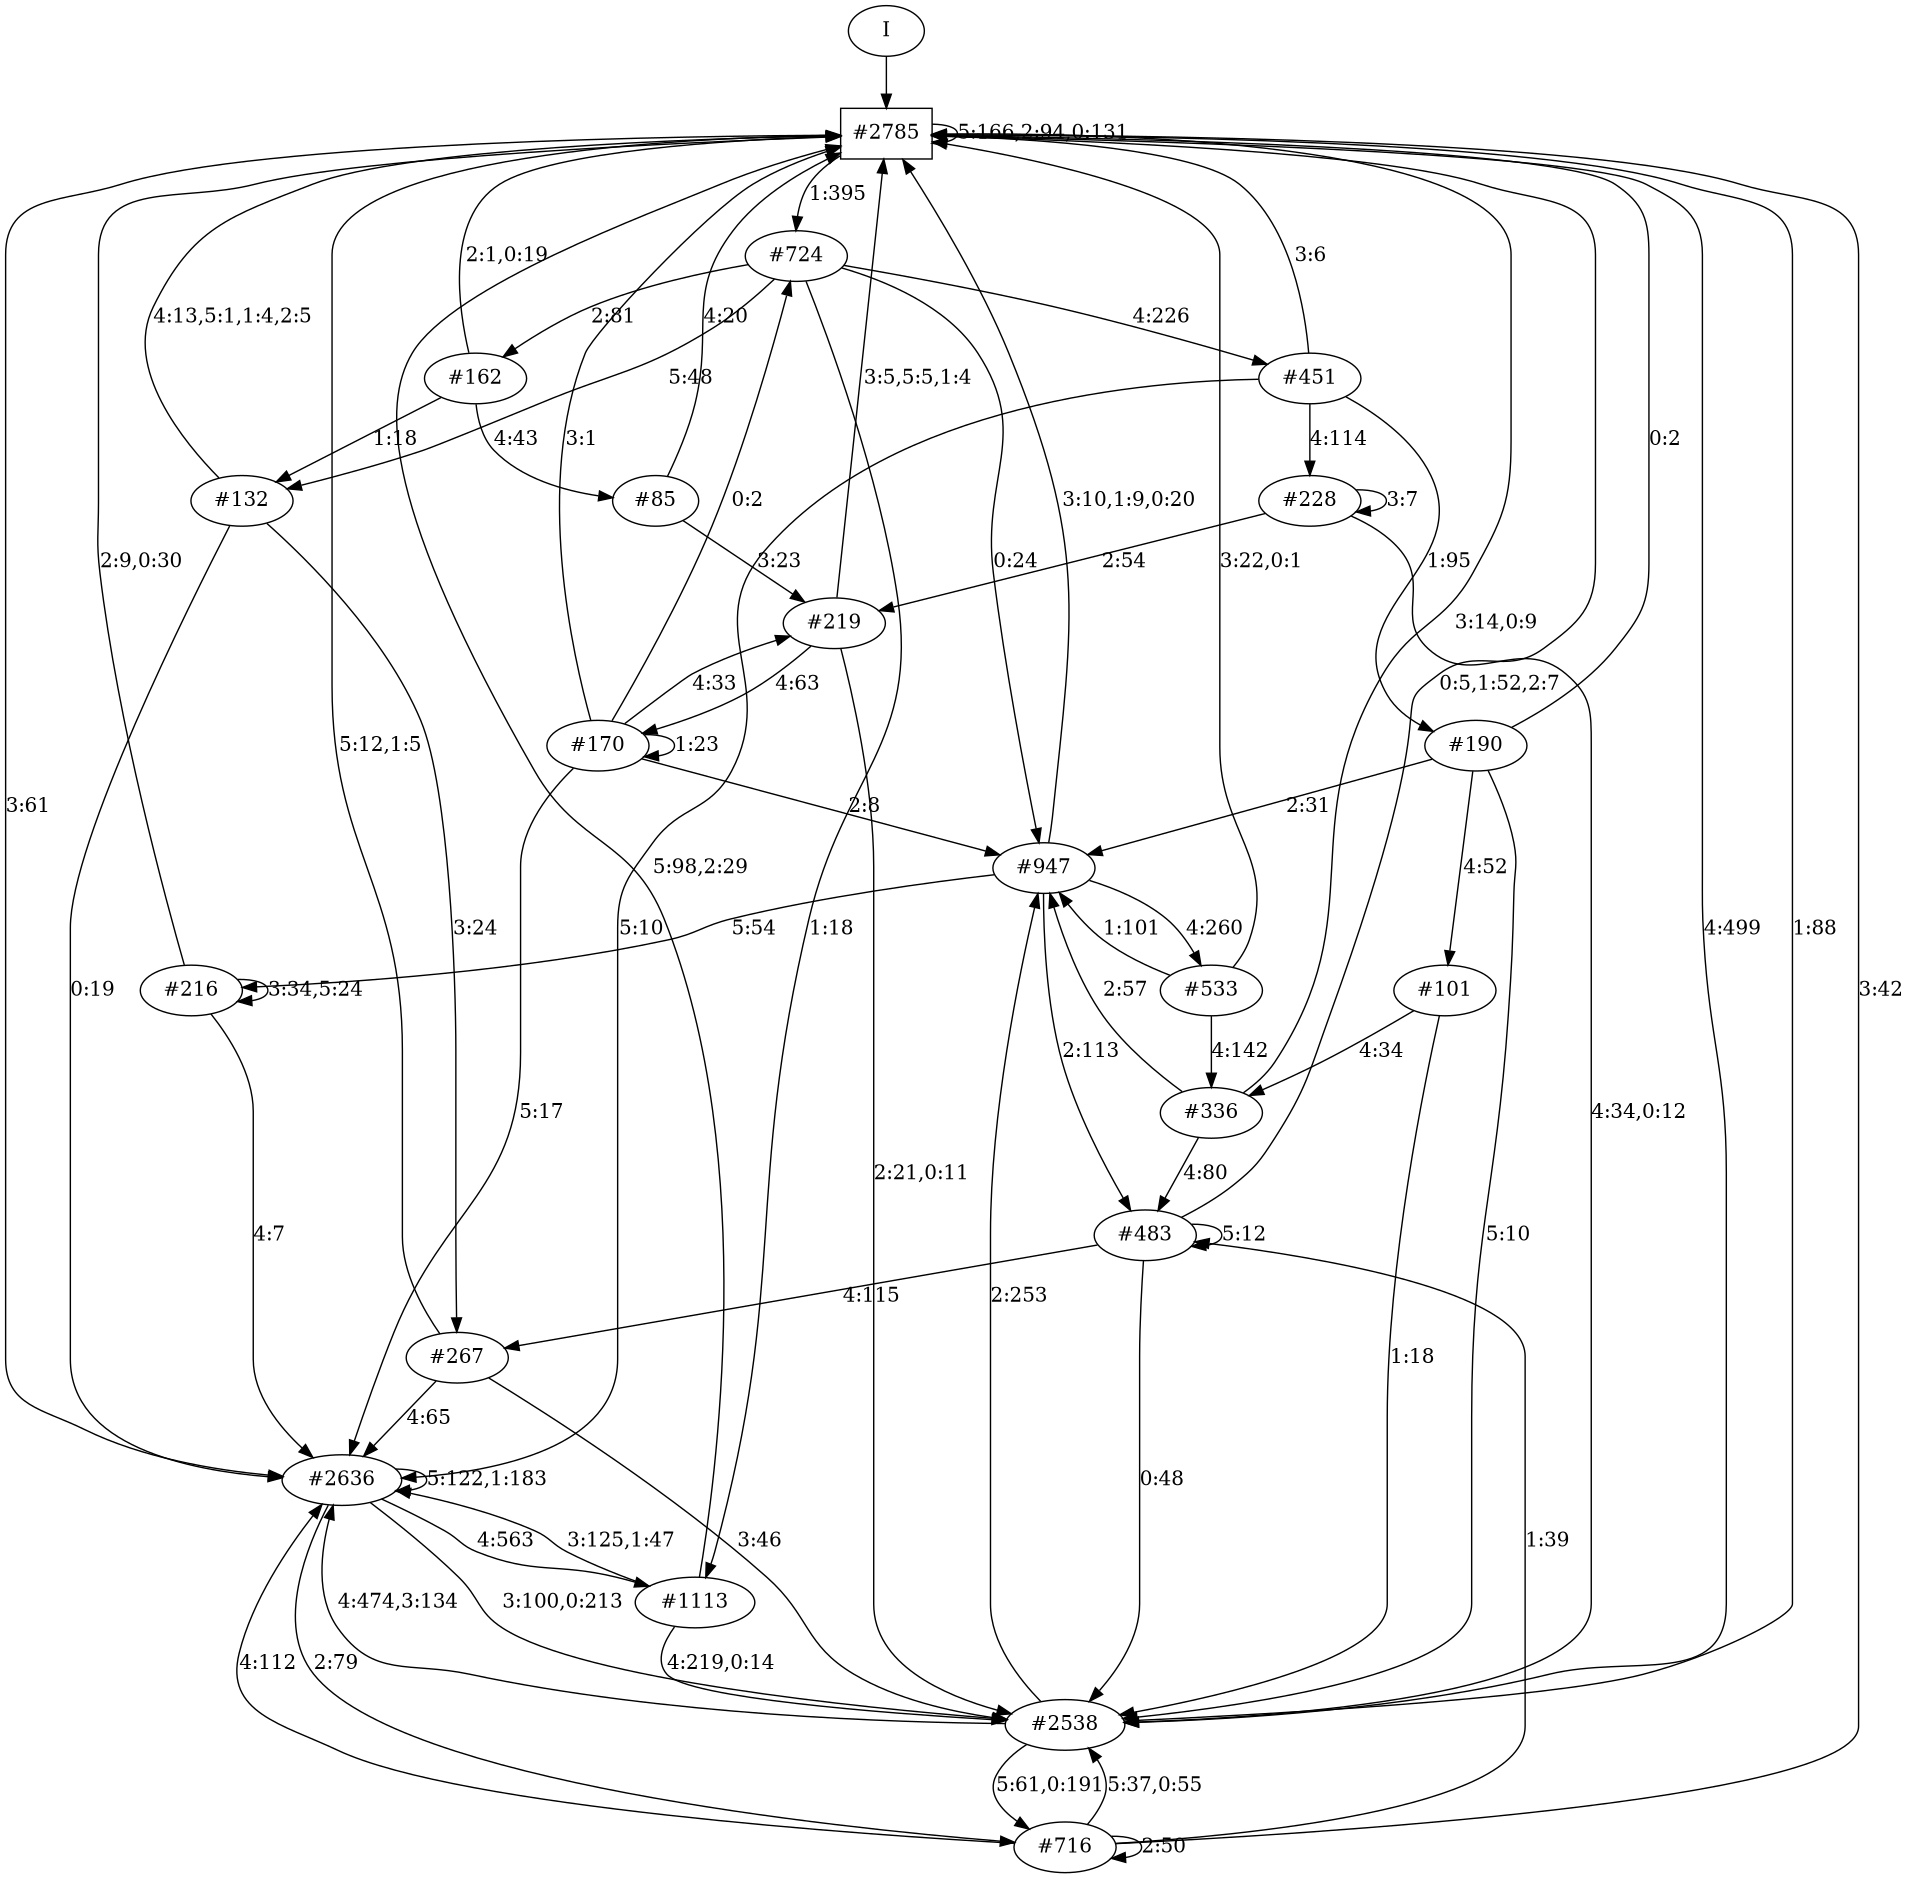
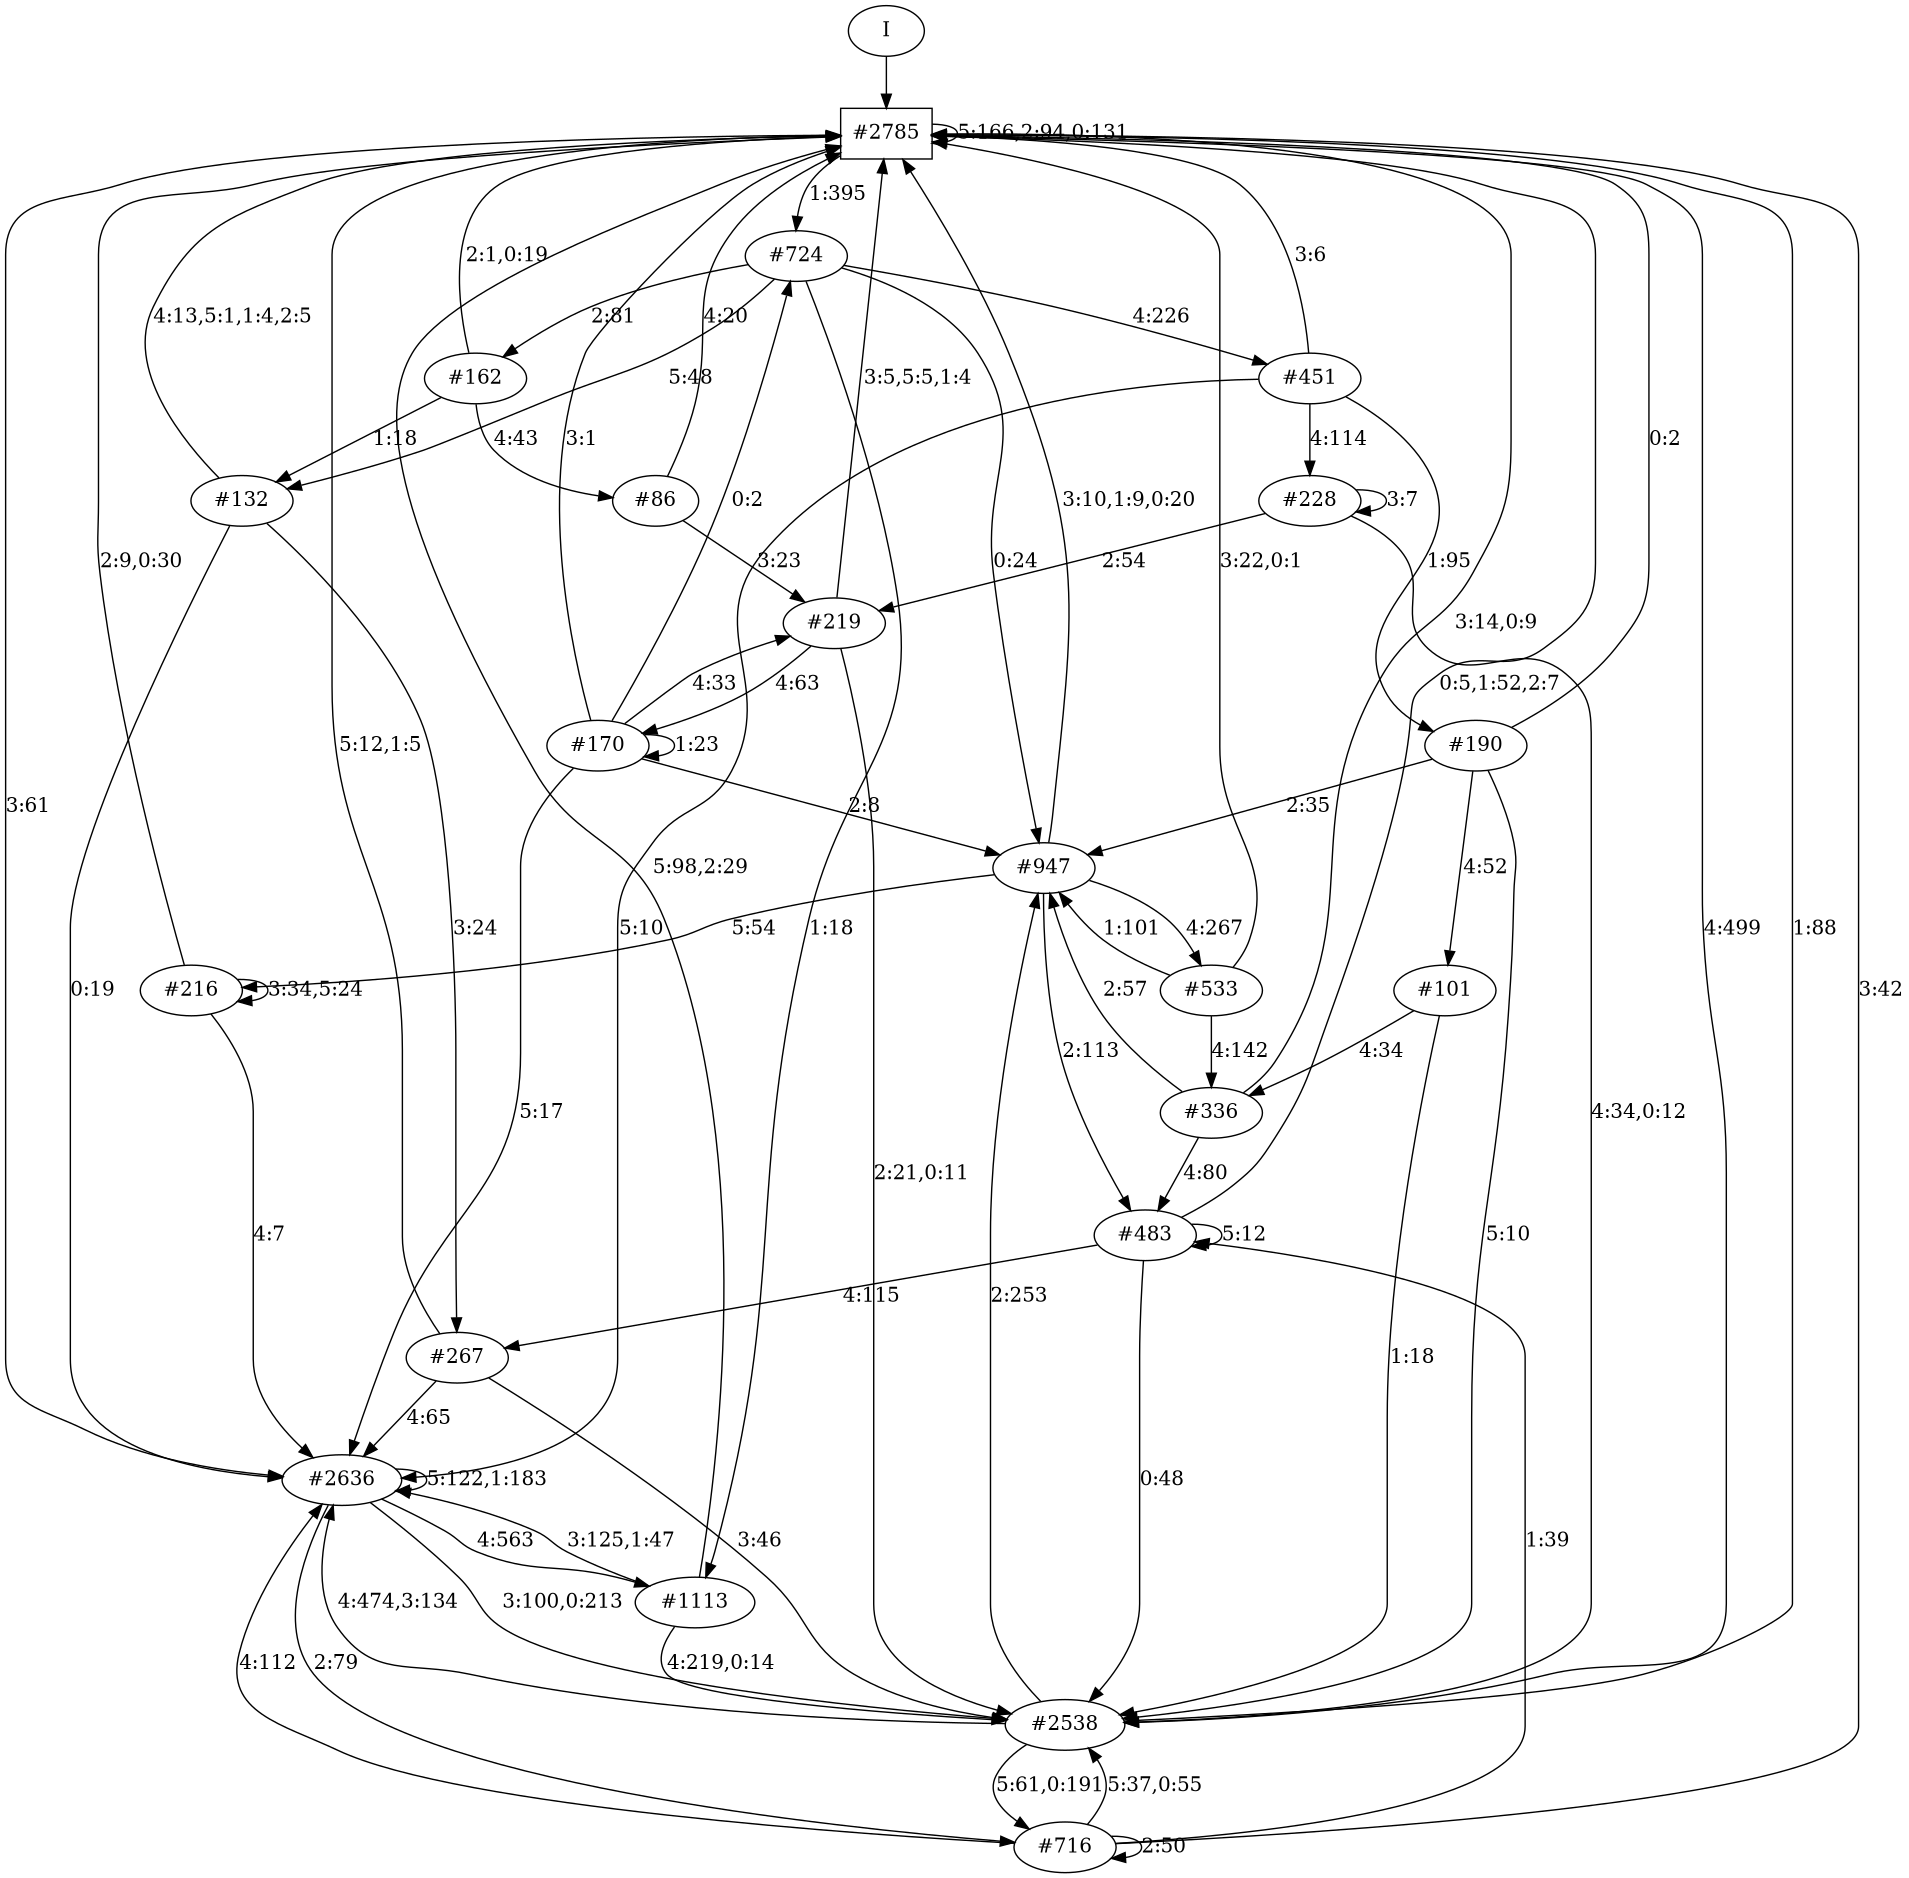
node "#85": label "#85" -> "#86"
edge "#190" -> "#947": label "2:31" -> "2:35"
edge "#947" -> "#533": label "4:260" -> "4:267"
